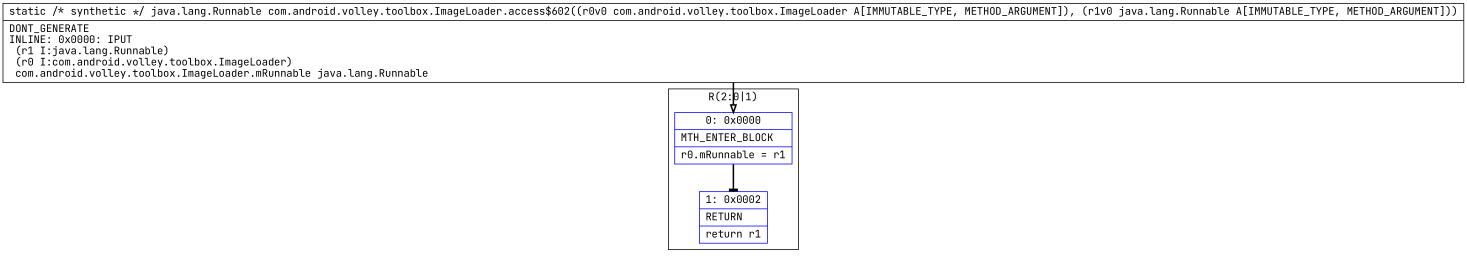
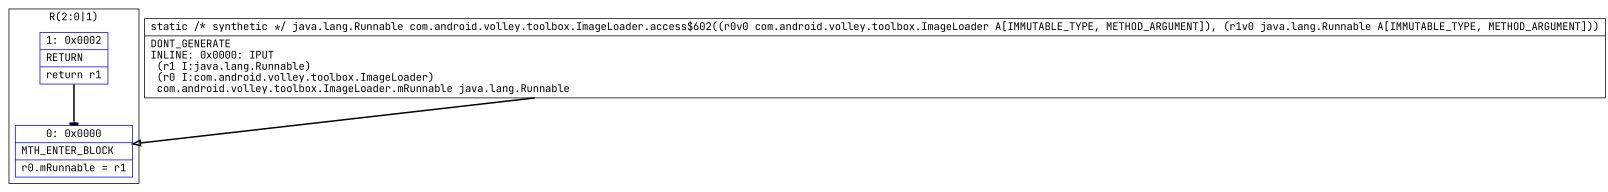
edge "0: 0x0000" -> "1: 0x0002": reversed
